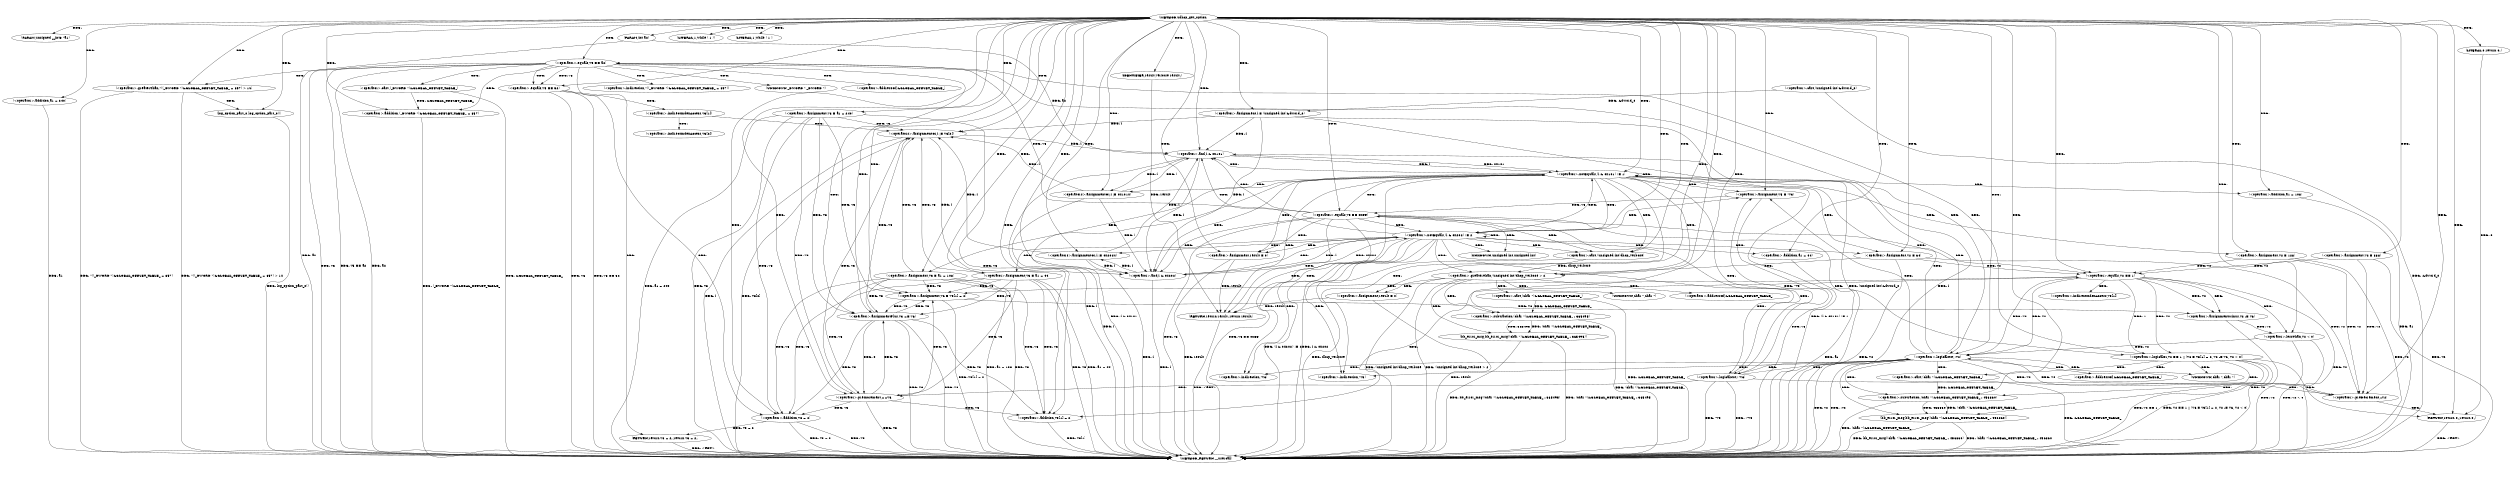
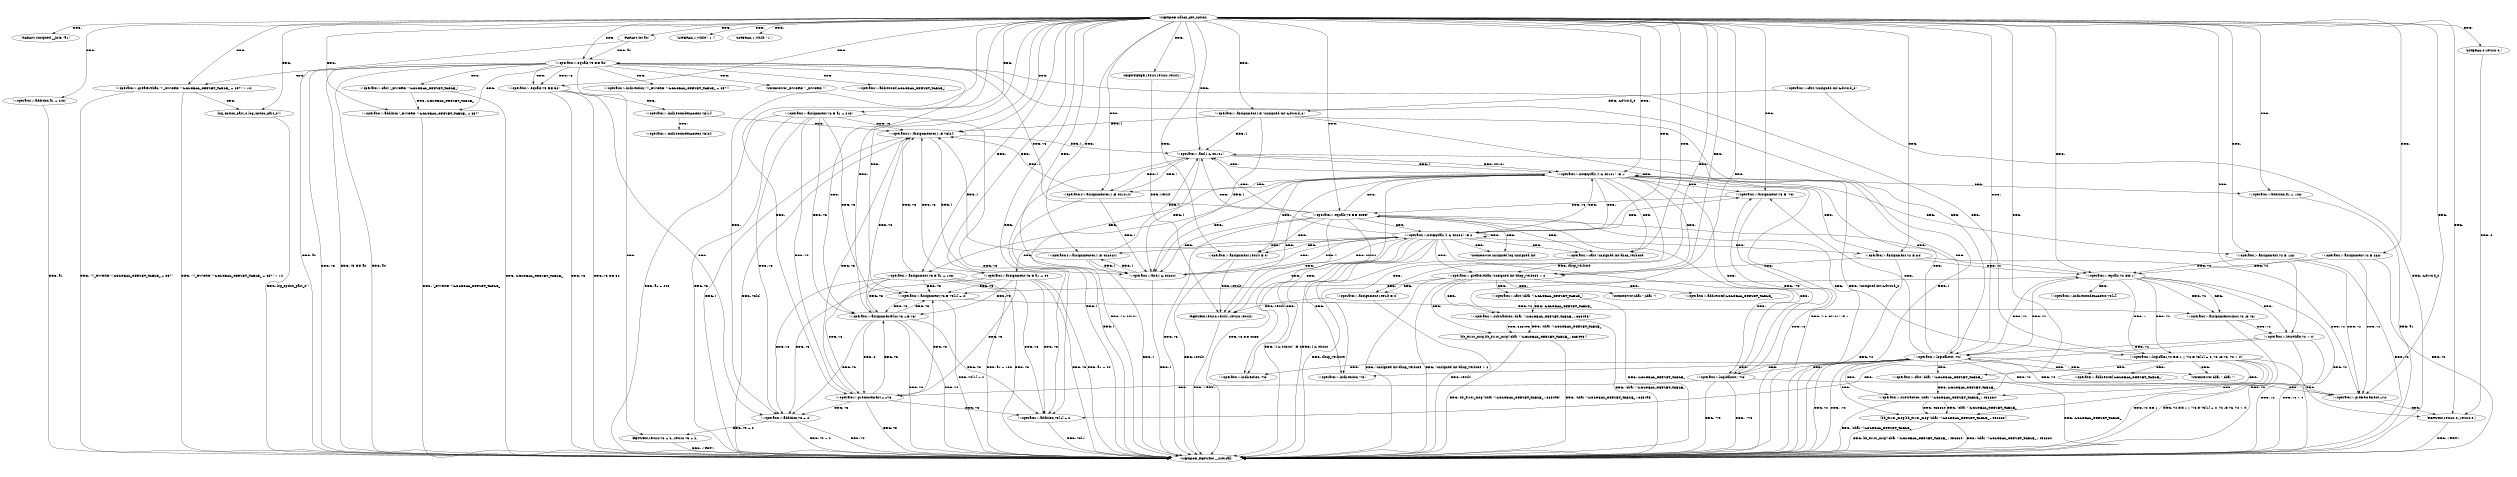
edge "(PARAM,int a2)" -> "(<operator>.and,i & 0x101)": now "(PARAM,int a2)" -> "(<operator>.equals,v5 == a2)"
node "(IDENTIFIER,result,verbose result;)": label "(IDENTIFIER,result,verbose result;)" -> "(IDENTIFIER,result,return result;)"
node "(UNKNOWN,unsigned int,unsigned int)": label "(UNKNOWN,unsigned int,unsigned int)" -> "(UNKNOWN,unsigned log,unsigned int)"
node "(<operator>.addition,a1 + 44)": removed
edge "(<operator>.equals,v2 == 1)" -> "(<operator>.addition,v3[1] + 2)": now "(<operator>.lessThan,v2 < 0)" -> "(<operator>.addition,v3[1] + 2)"
